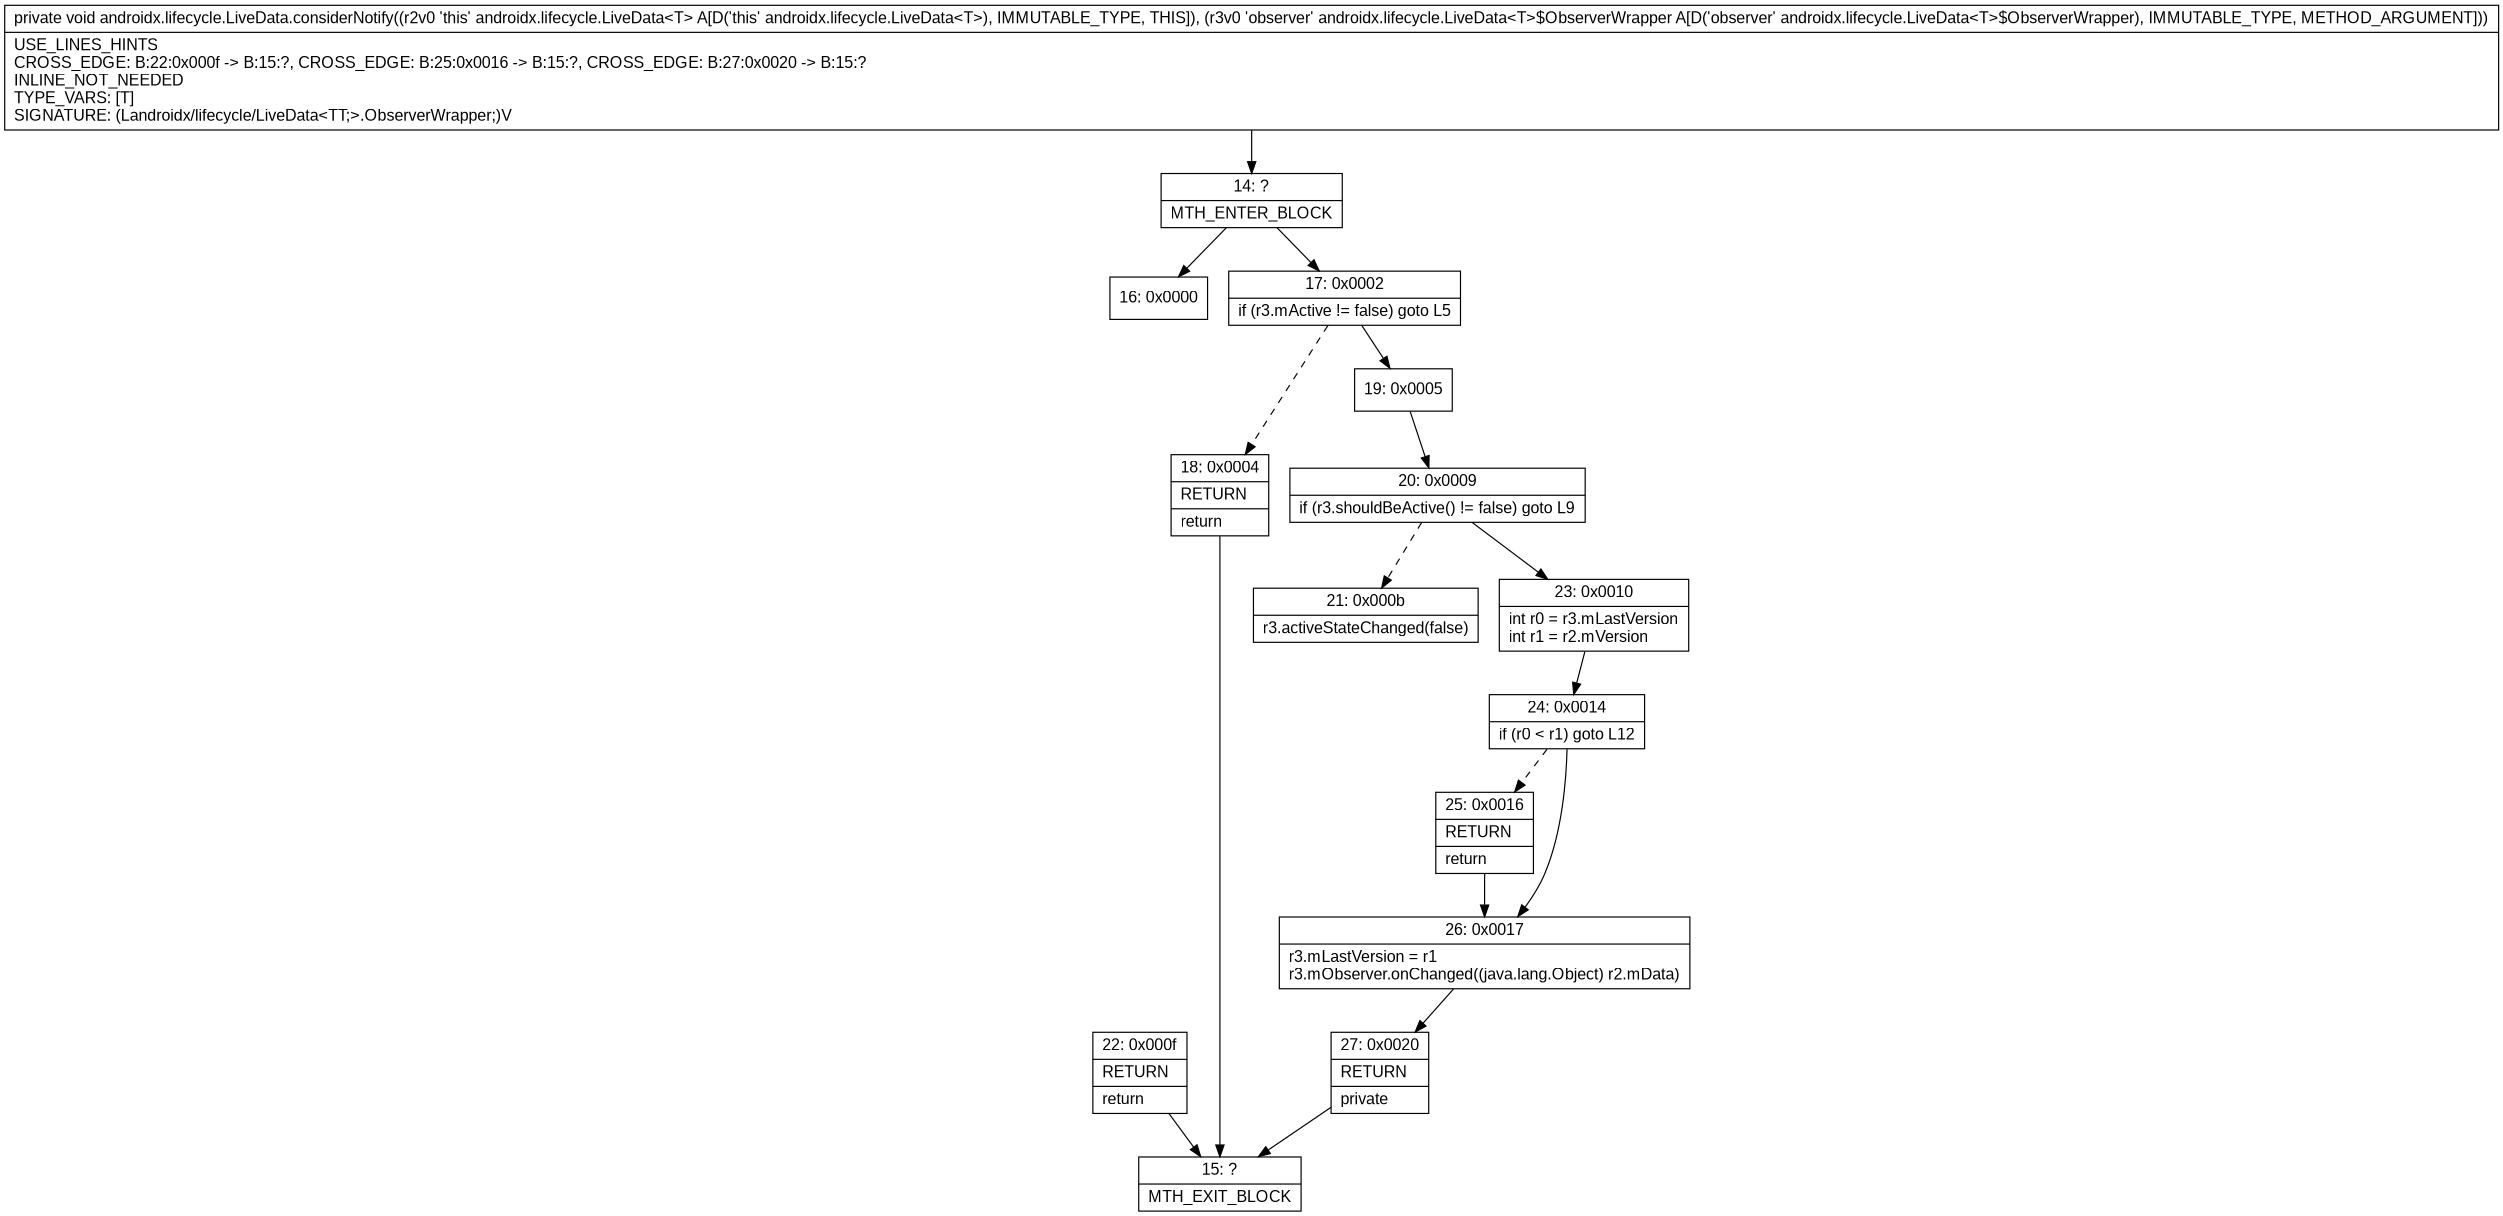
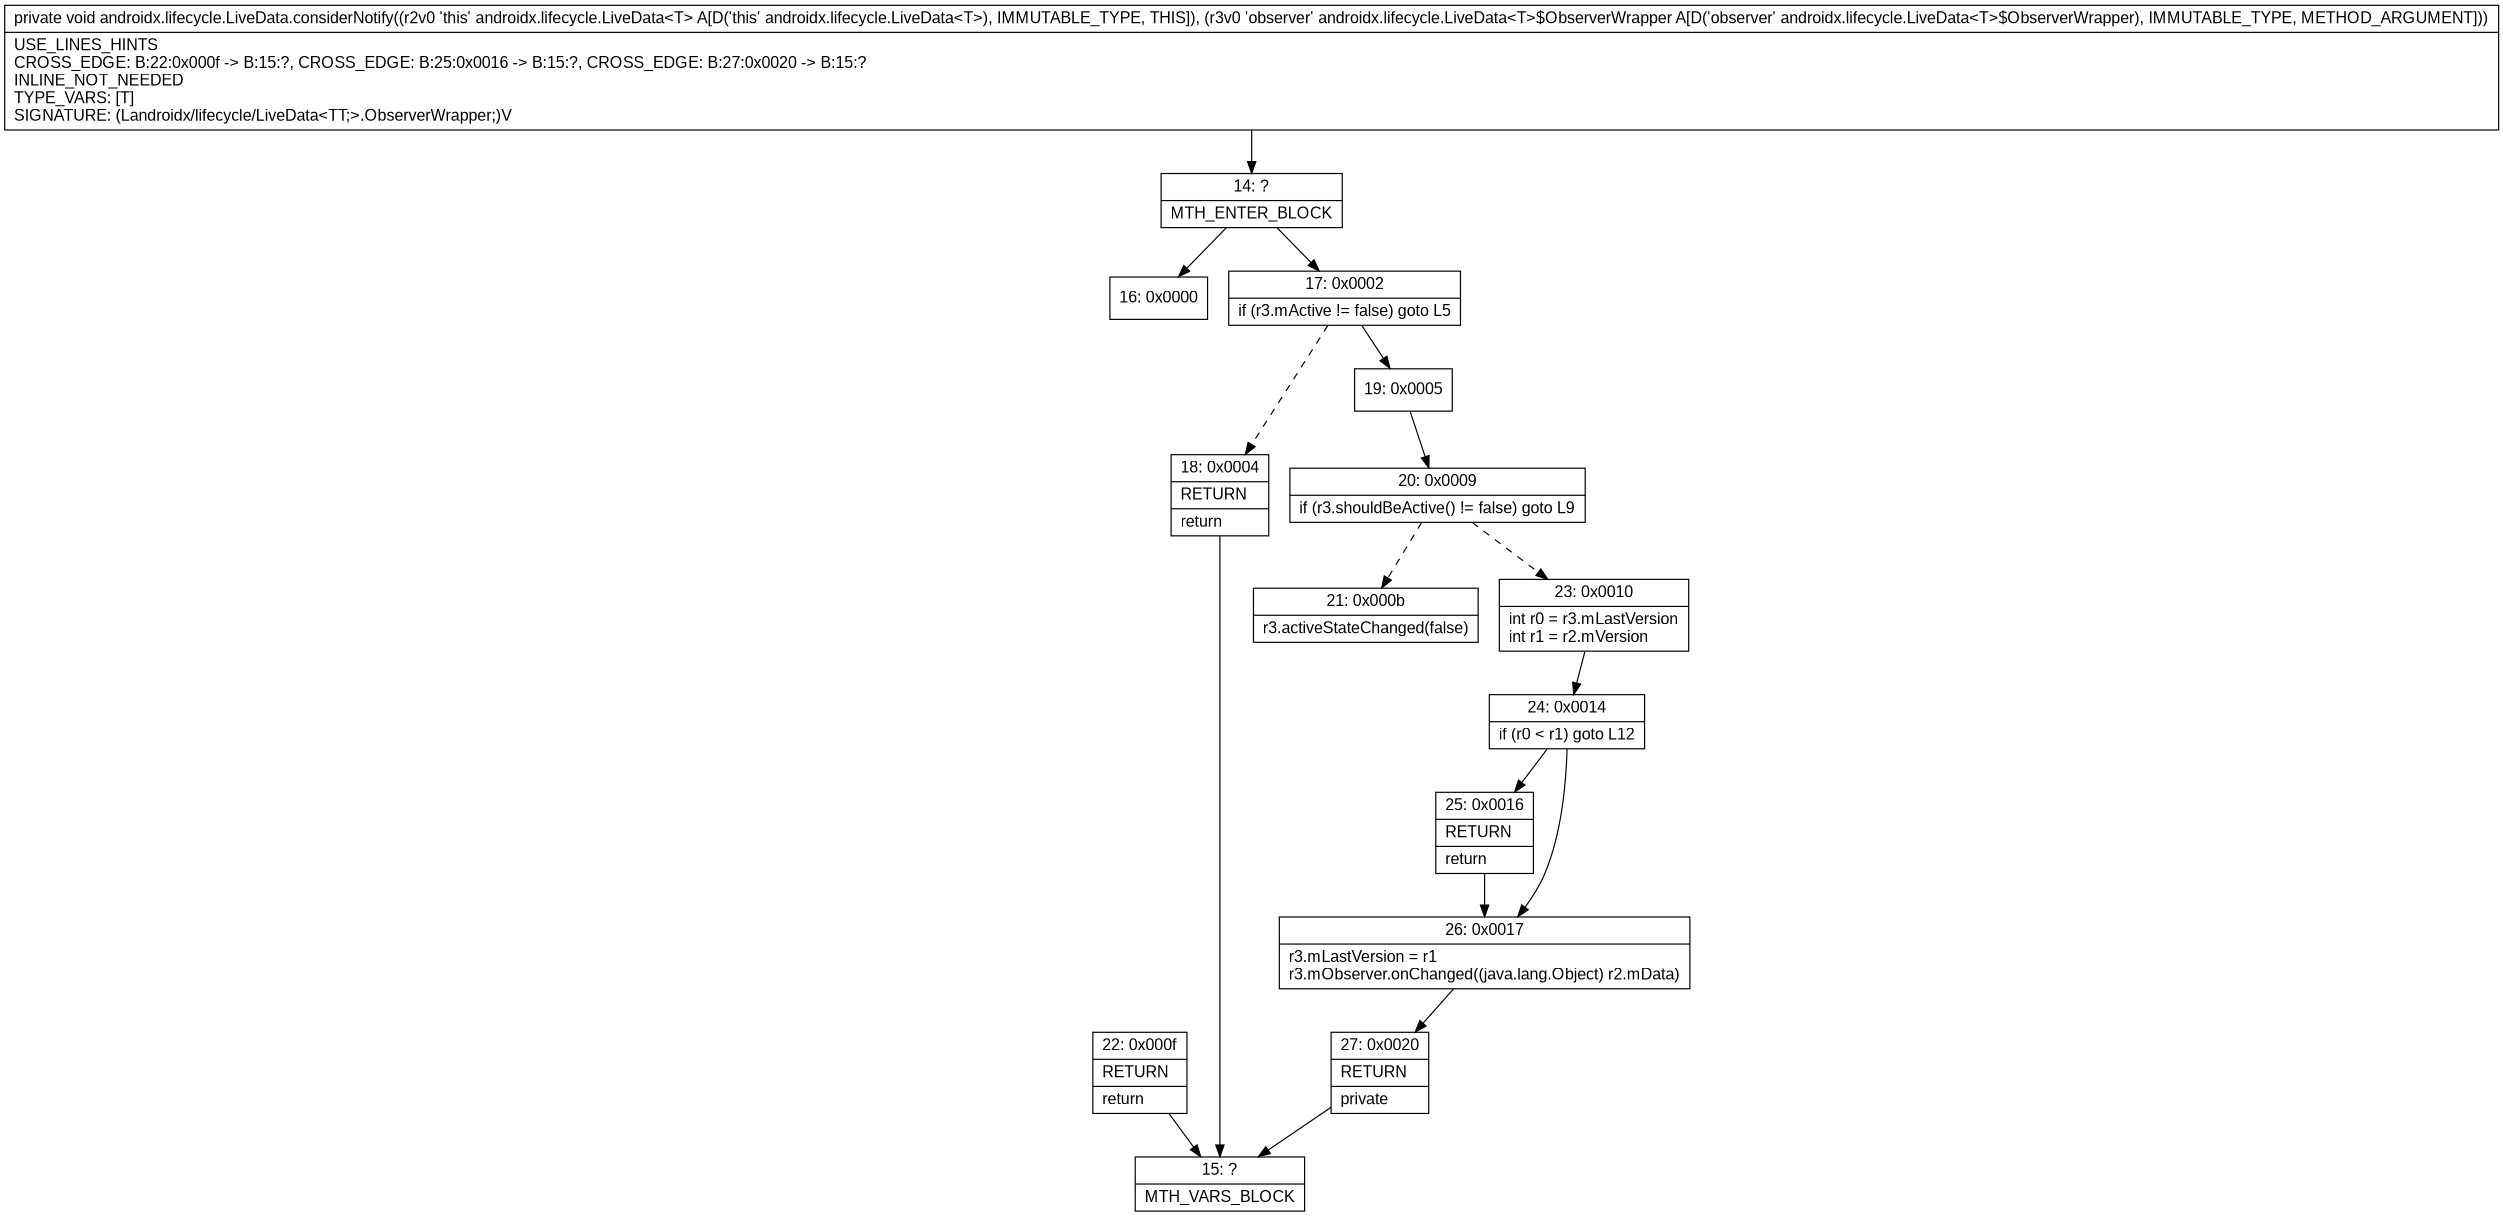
edge "20: 0x0009" -> "23: 0x0010": style solid -> dashed
edge "24: 0x0014" -> "25: 0x0016": style dashed -> solid
node "15: ?": text "MTH_EXIT_BLOCK" -> "MTH_VARS_BLOCK"
